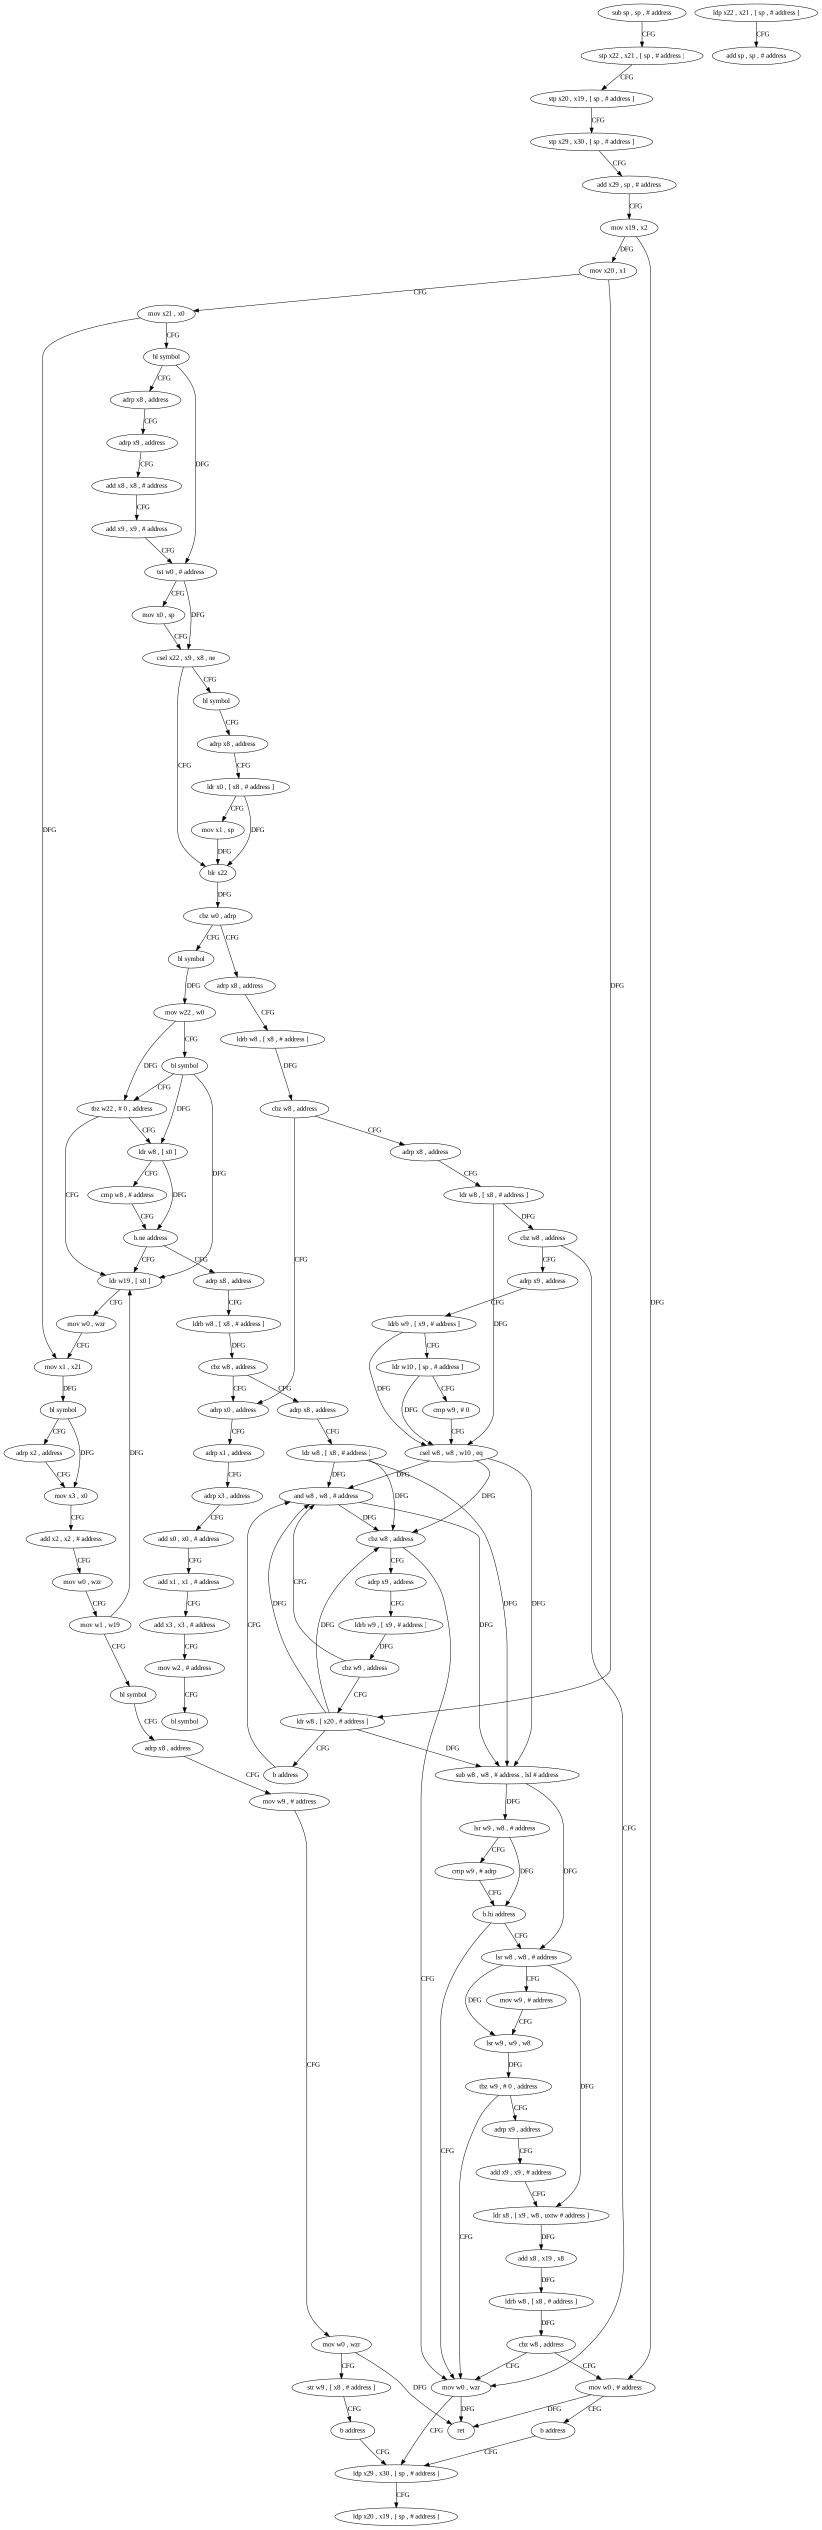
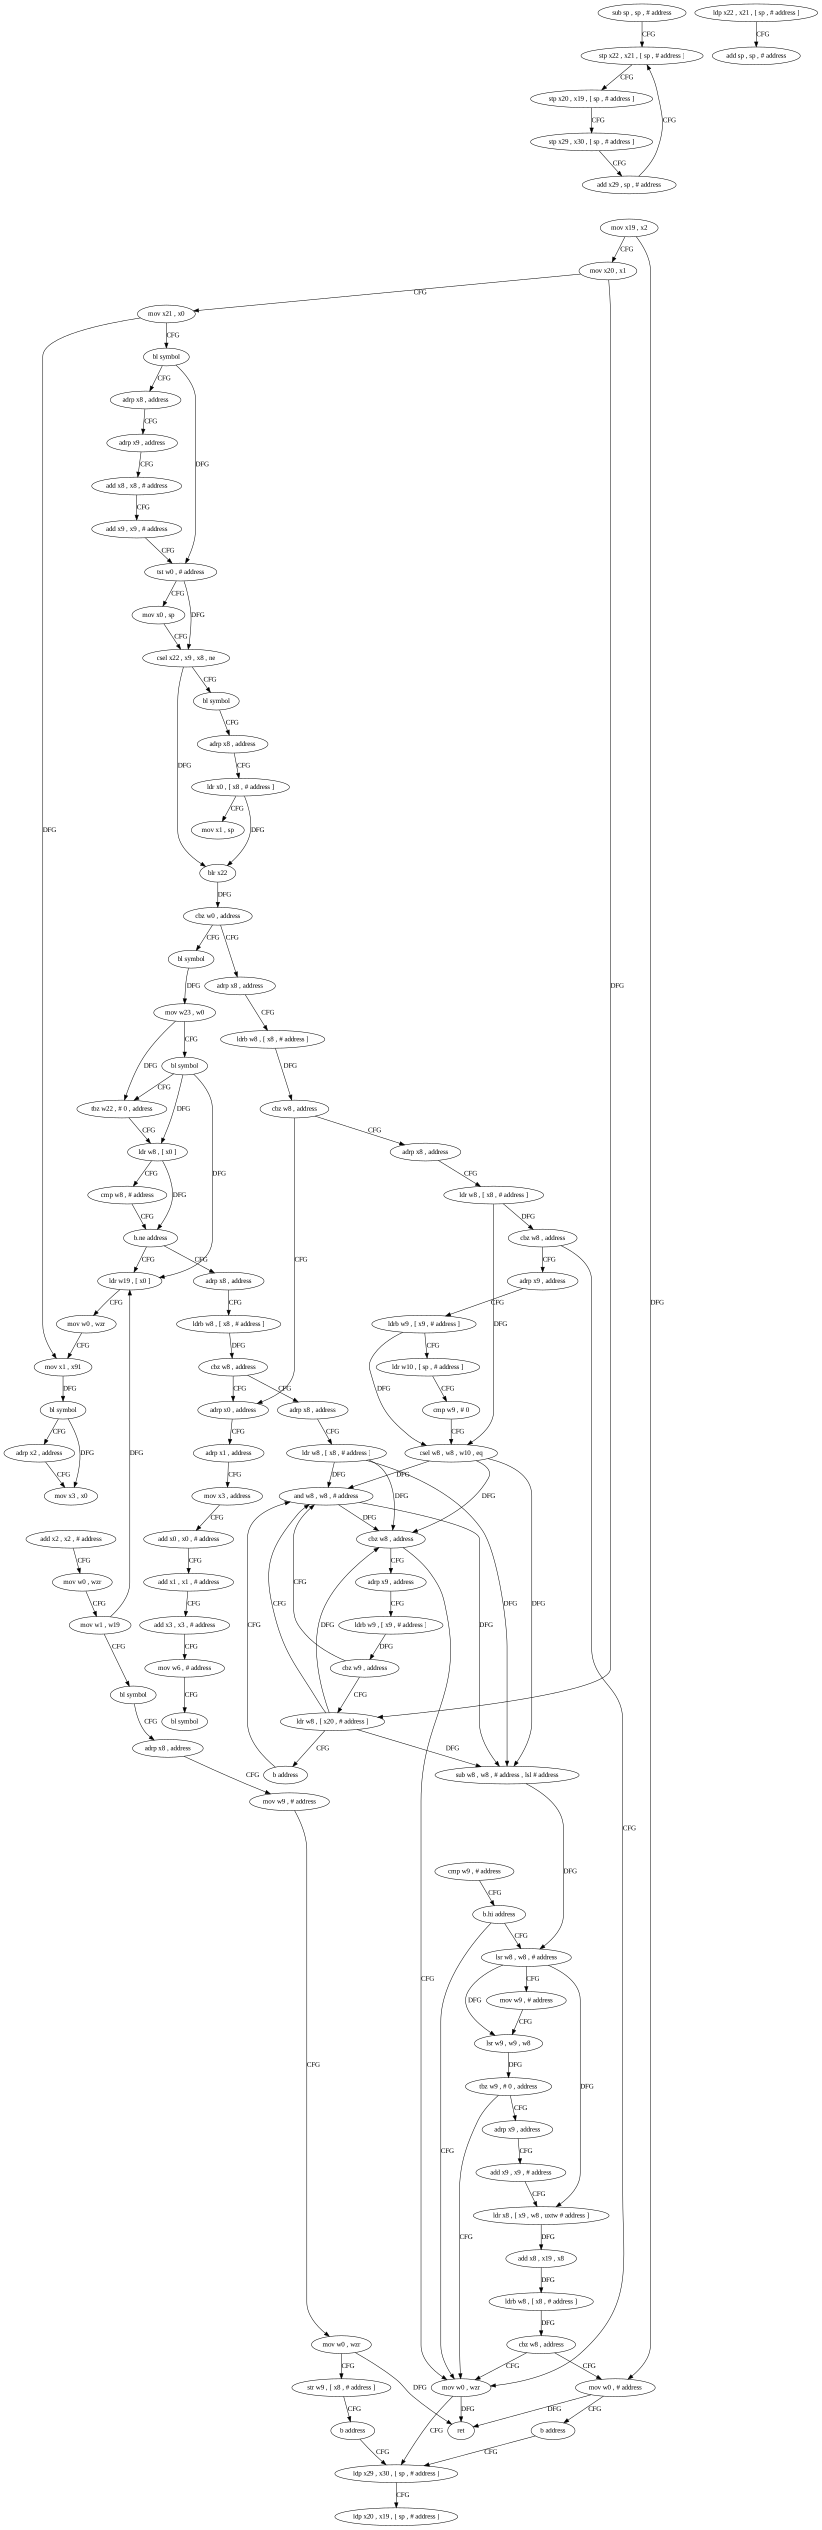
edge "add x29 , sp , # address" -> "mov x19 , x2": now "add x29 , sp , # address" -> "stp x22 , x21 , [ sp , # address ]"
edge "mov x19 , x2" -> "mov x20 , x1": label "DFG" -> "CFG"
edge "csel x22 , x9 , x8 , ne" -> "blr x22": label "CFG" -> "DFG"
edge "mov x1 , sp" -> "blr x22": removed, label "DFG"
node "cbz w0 , adrp": label "cbz w0 , adrp" -> "cbz w0 , address"
node "mov w22 , w0": label "mov w22 , w0" -> "mov w23 , w0"
edge "tbz w22 , # 0 , address" -> "ldr w19 , [ x0 ]": removed, label "CFG"
node "mov x1 , x21": label "mov x1 , x21" -> "mov x1 , x91"
edge "ldr w10 , [ sp , # address ]" -> "csel w8 , w8 , w10 , eq": removed, label "DFG"
node "adrp x3 , address": label "adrp x3 , address" -> "mov x3 , address"
edge "mov x3 , x0" -> "add x2 , x2 , # address": removed, label "CFG"
edge "ldr w8 , [ x20 , # address ]" -> "and w8 , w8 , # address": label "DFG" -> "CFG"
node "mov w2 , # address": label "mov w2 , # address" -> "mov w6 , # address"
node "lsr w9 , w8 , # address": removed
node "cmp w9 , # adrp": label "cmp w9 , # adrp" -> "cmp w9 , # address"
